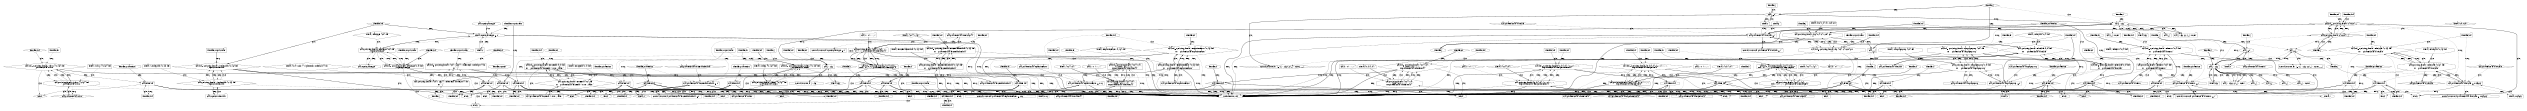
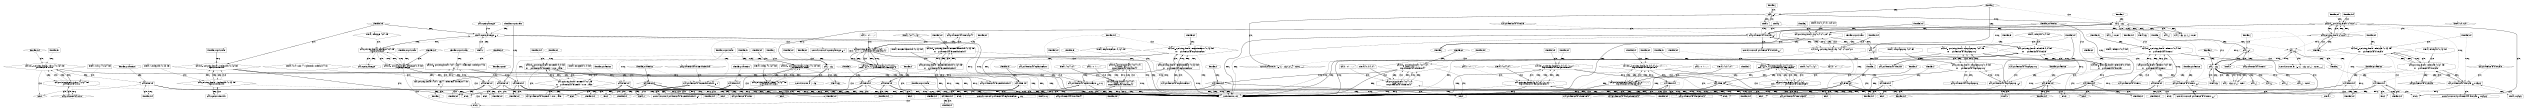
edge "(Call,privateDicts[fd].stemSnapV[k])" -> "(ControlStructure,if (topDict.paintType != 0))": now "(Literal,topDict.paintType != 0)" -> "(ControlStructure,if (topDict.paintType != 0))"
edge "(Identifier,ok)" -> "(Call,privateDicts[fd].expansionFactor != 0.06)": added, label "CFG:"
edge "(Literal,1)" -> "(Call,privateDicts[fd].blueFuzz != 1)": label "DDG: " -> "AST: "
edge "(Call,privateDicts[fd].blueFuzz != 1)" -> "(Literal,1)": now "(Literal,5)" -> "(Literal,1)"
